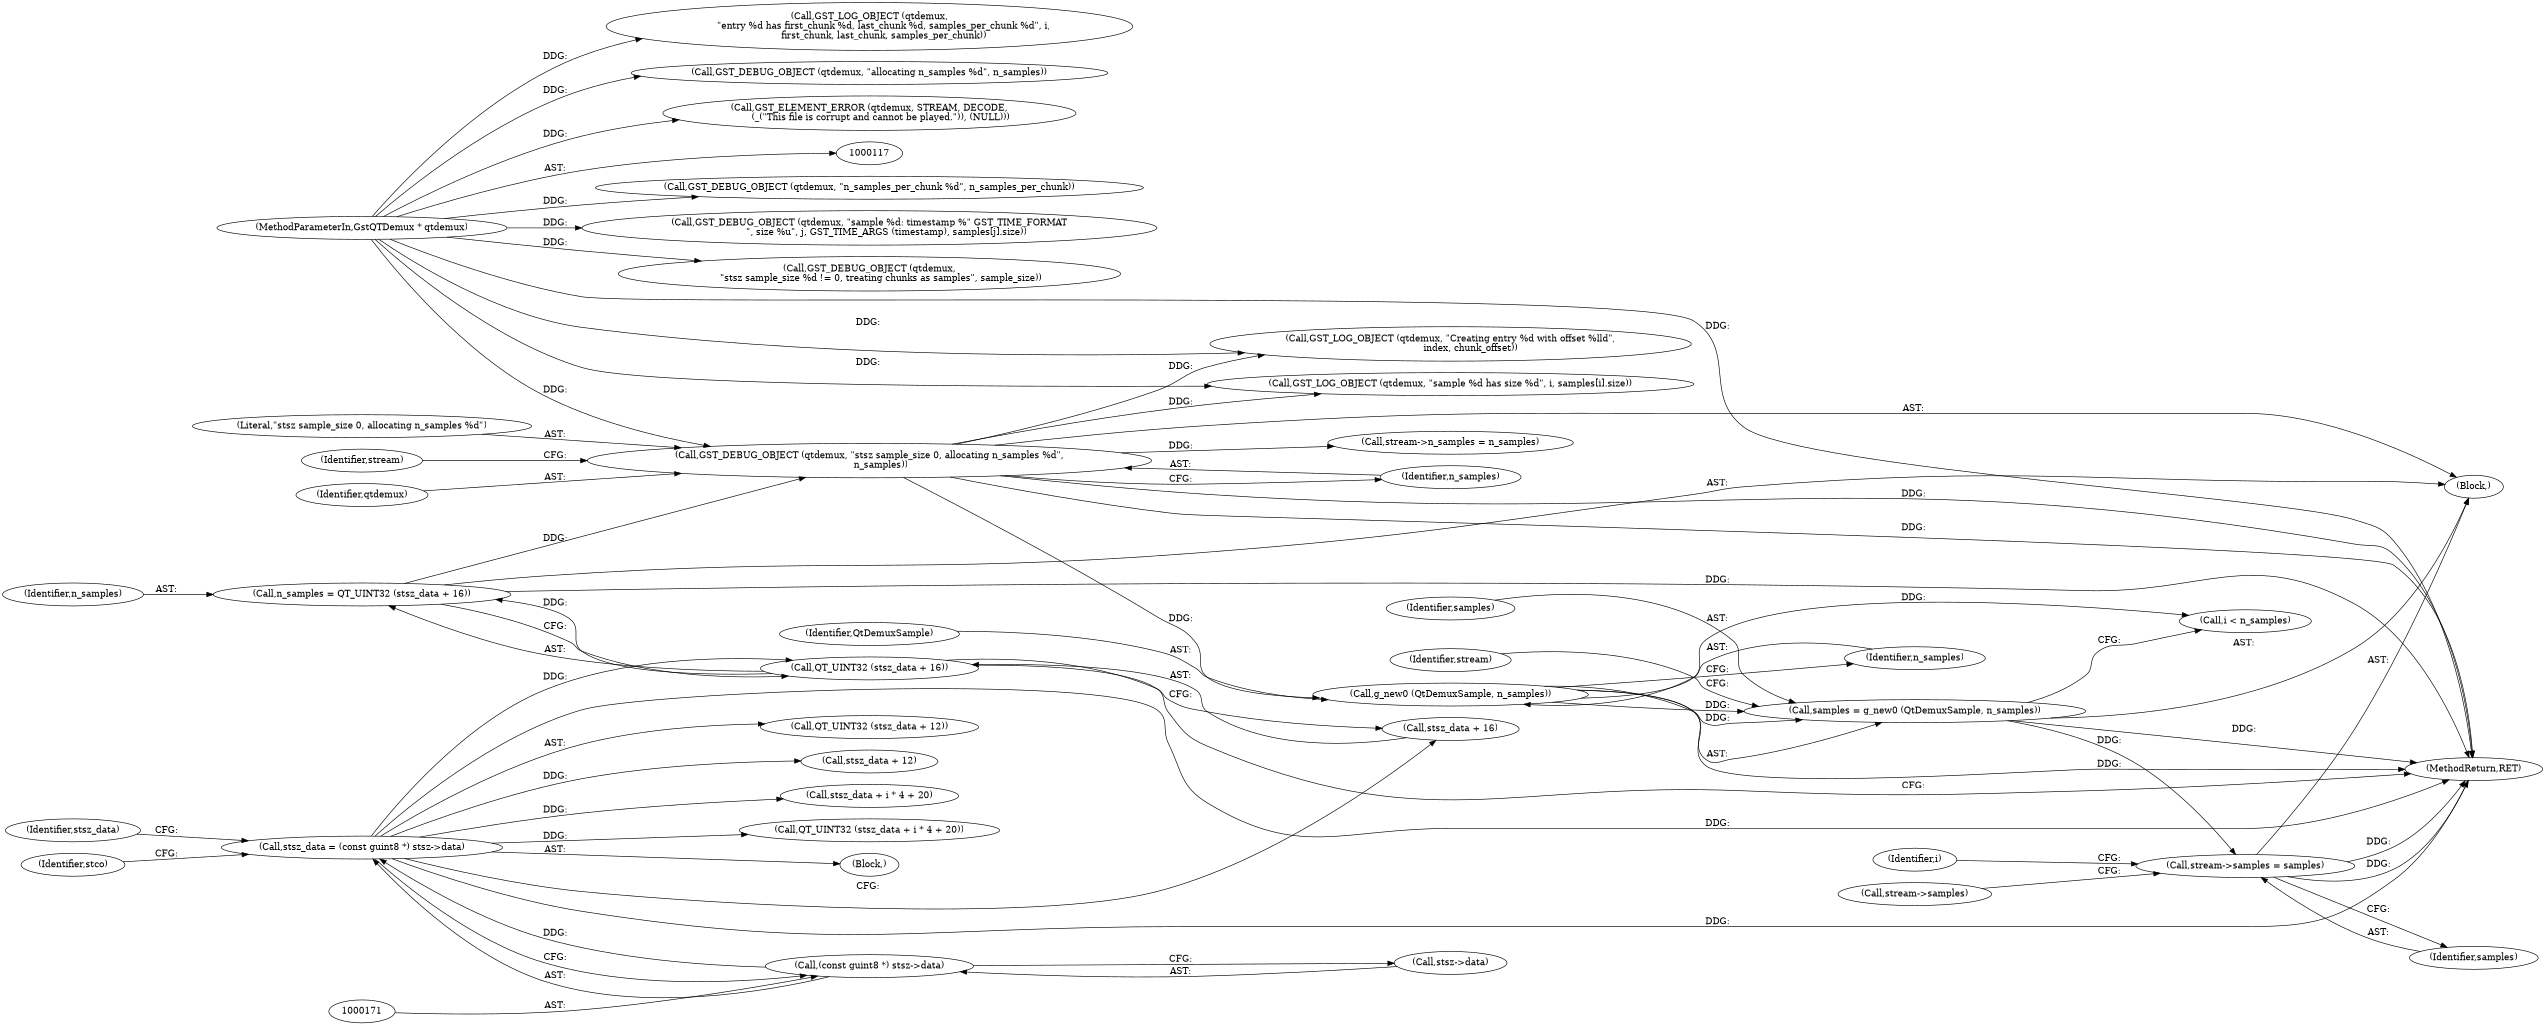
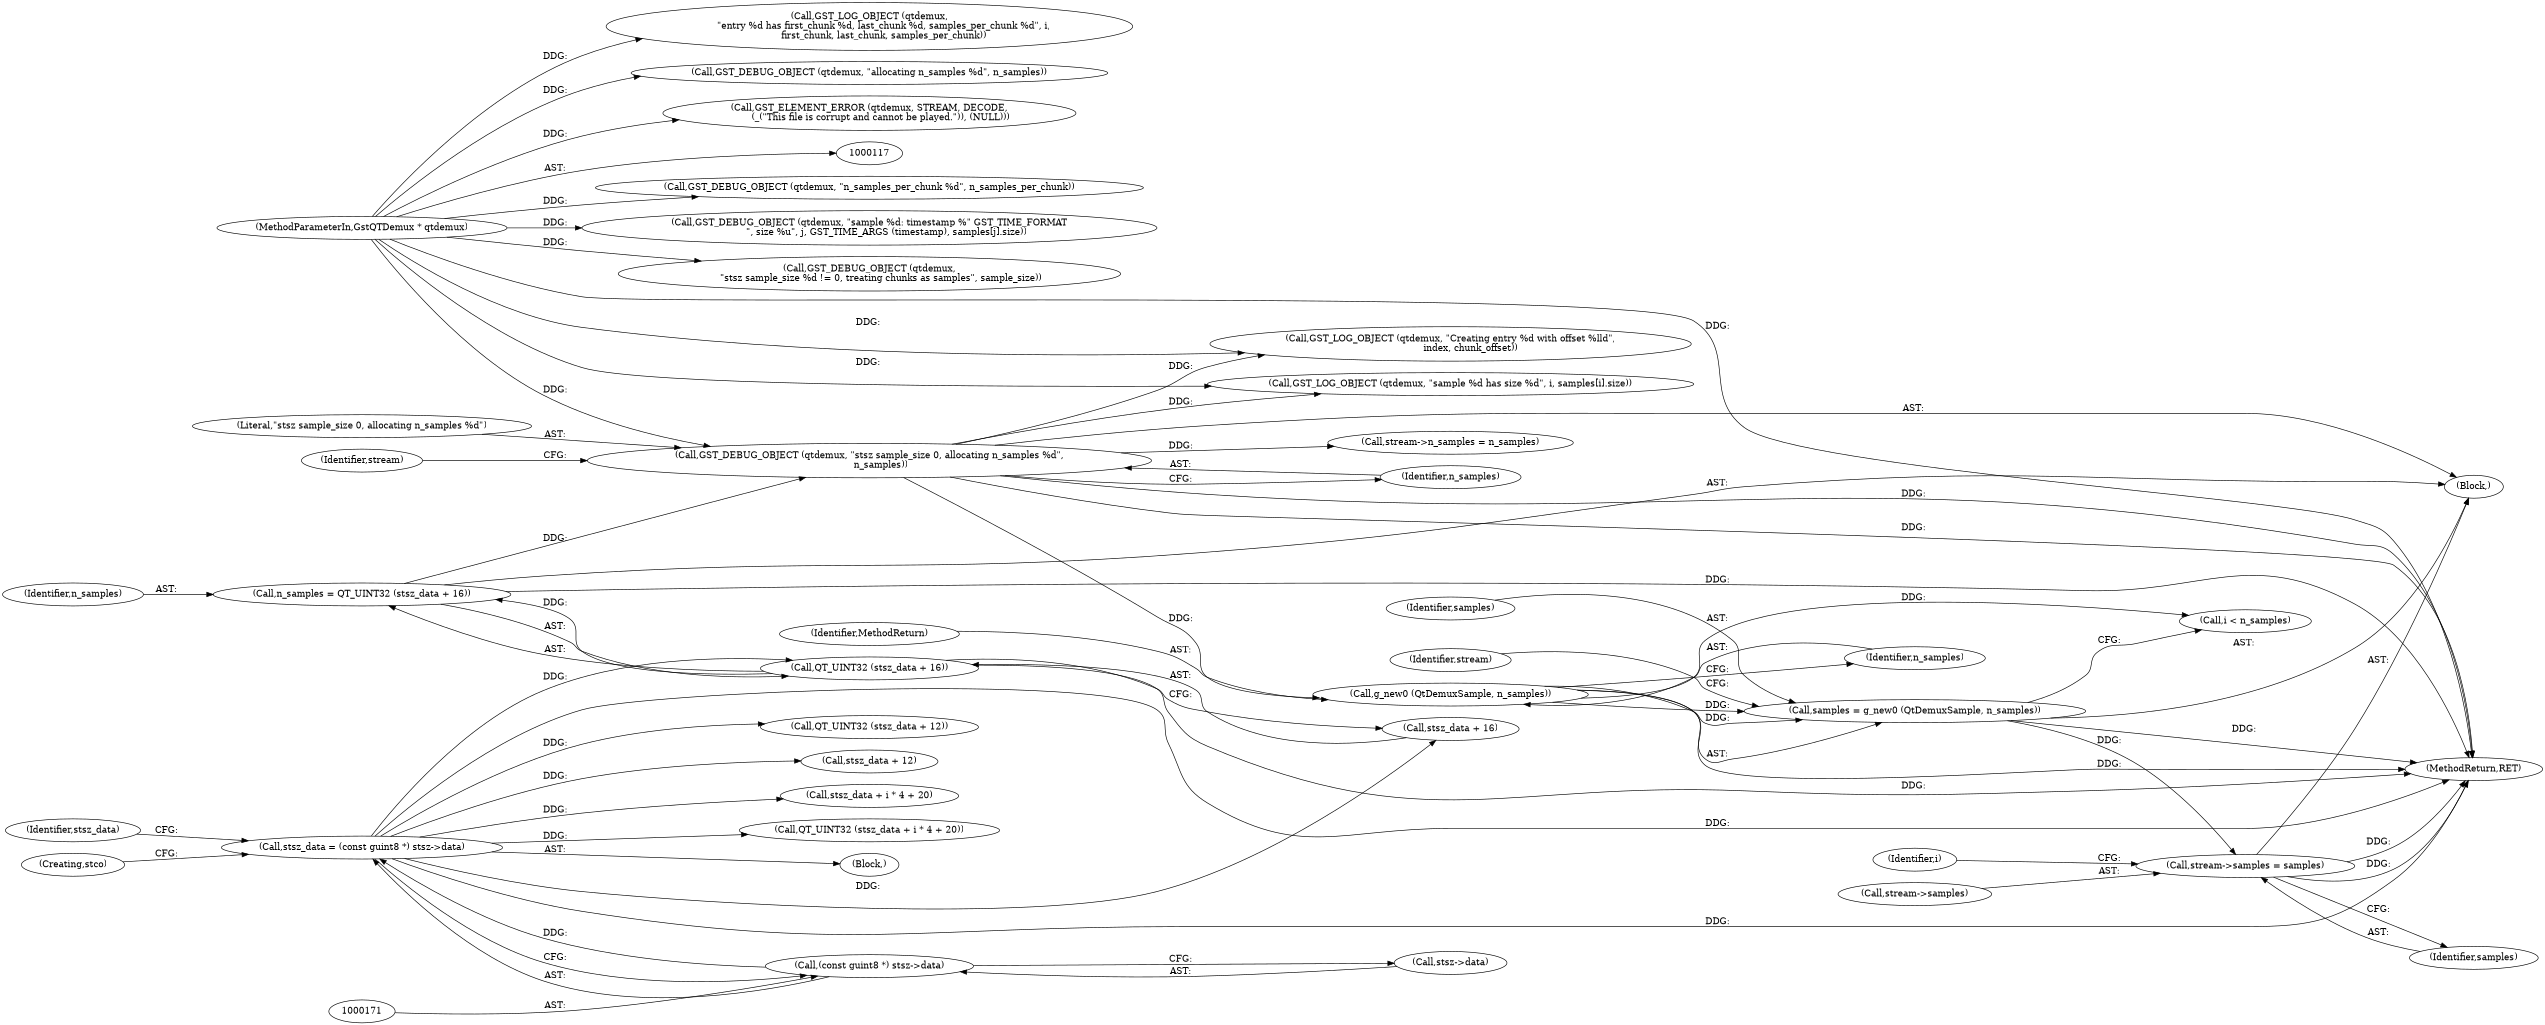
node "(Identifier,qtdemux)": removed
edge "(Call,n_samples = QT_UINT32 (stsz_data + 16))" -> "(Call,QT_UINT32 (stsz_data + 16))": label "CFG: " -> "AST: "
node "(Identifier,QtDemuxSample)": label "(Identifier,QtDemuxSample)" -> "(Identifier,MethodReturn)"
edge "(Call,stsz_data = (const guint8 *) stsz->data)" -> "(Call,QT_UINT32 (stsz_data + 12))": label "AST: " -> "DDG: "
edge "(Call,QT_UINT32 (stsz_data + 16))" -> "(MethodReturn,RET)": label "CFG: " -> "DDG: "
node "(Identifier,stco)": label "(Identifier,stco)" -> "(Creating,stco)"
edge "(Call,stream->samples)" -> "(Call,stream->samples = samples)": label "CFG: " -> "AST: "
edge "(Call,stsz_data = (const guint8 *) stsz->data)" -> "(Call,stsz_data + 16)": label "CFG: " -> "DDG: "
